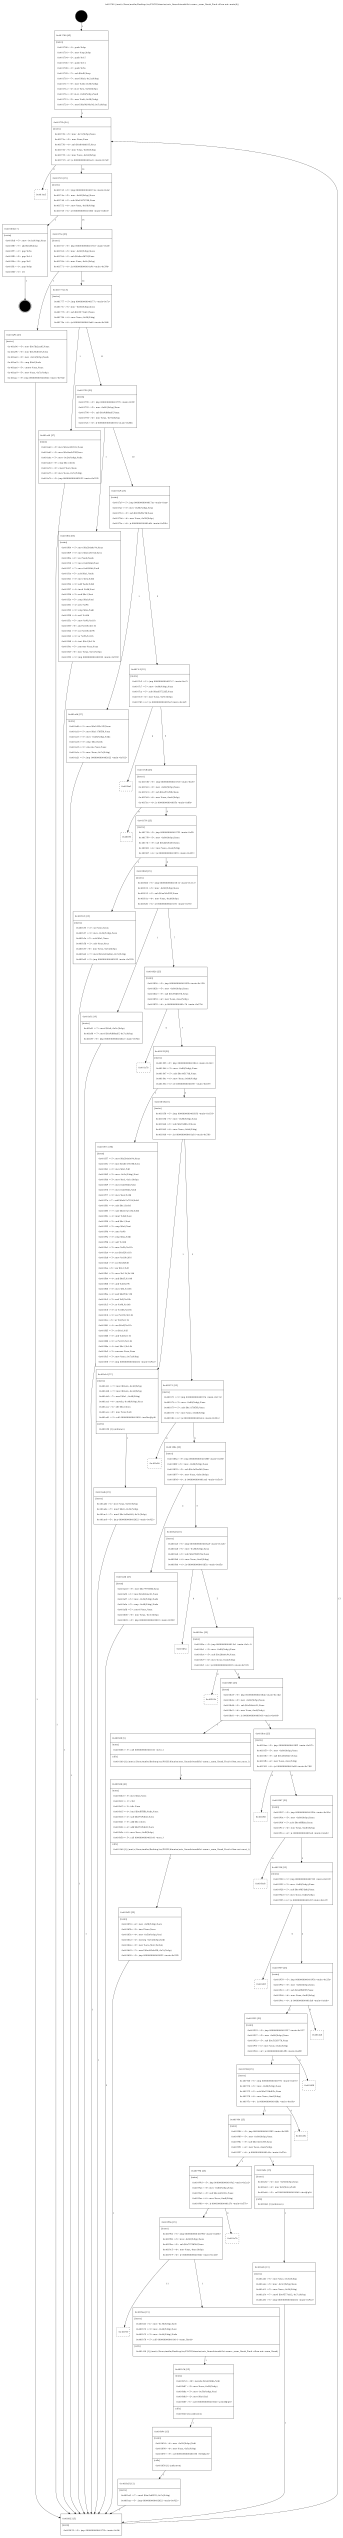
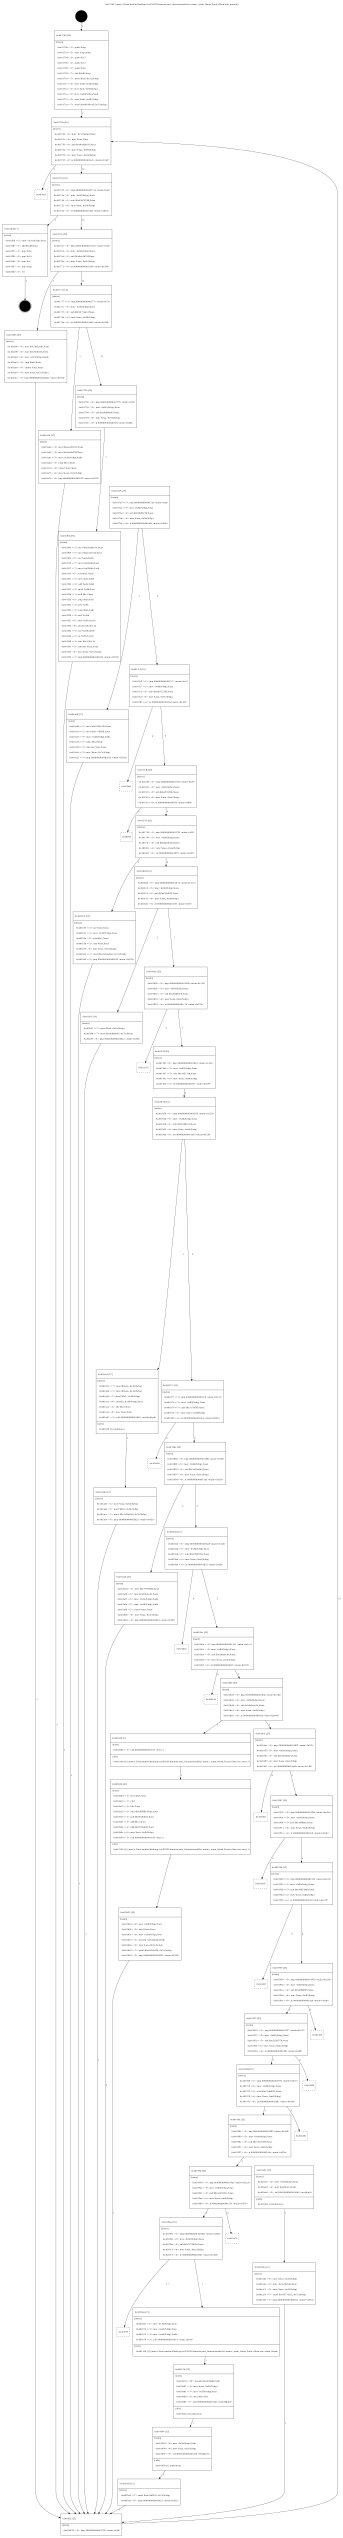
edge "0x401790 [25]" -> "0x4017a9 [25]": removed, label "10"
node "0x401f57 [150]": removed
edge "0x401984 [25]" -> "0x401a3e [13]": removed, label "1"
